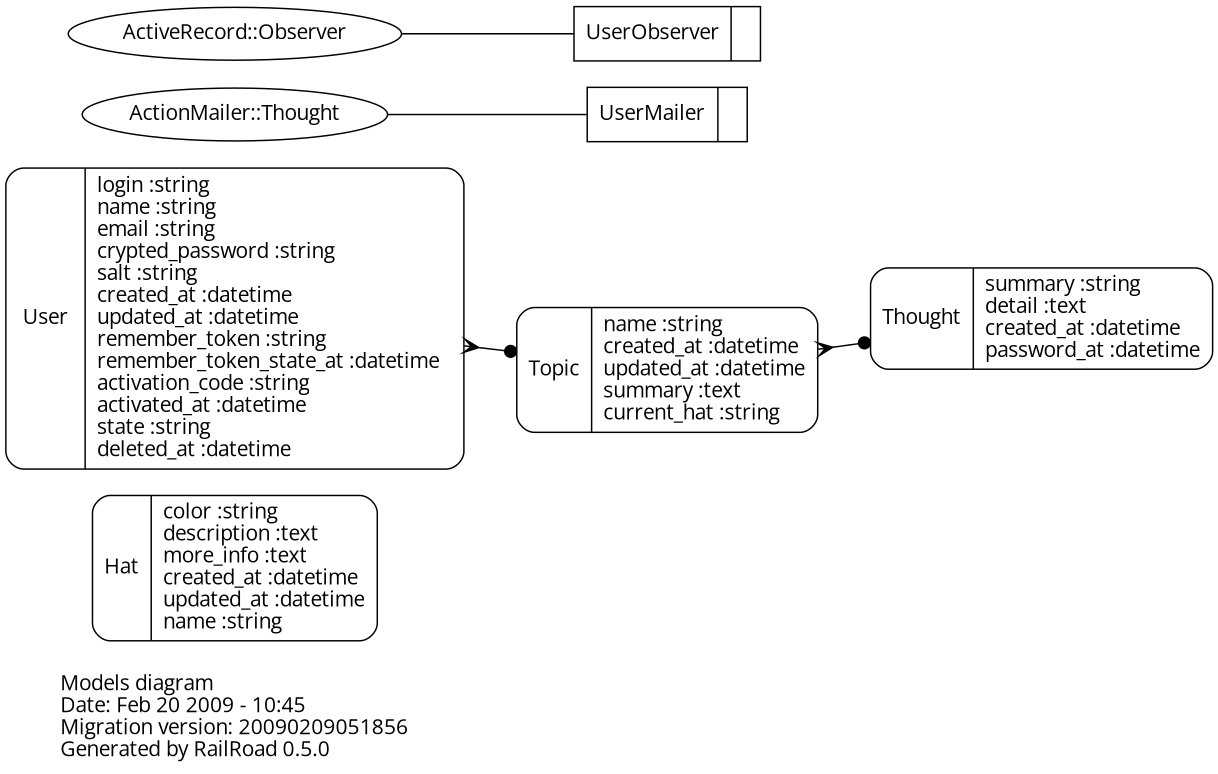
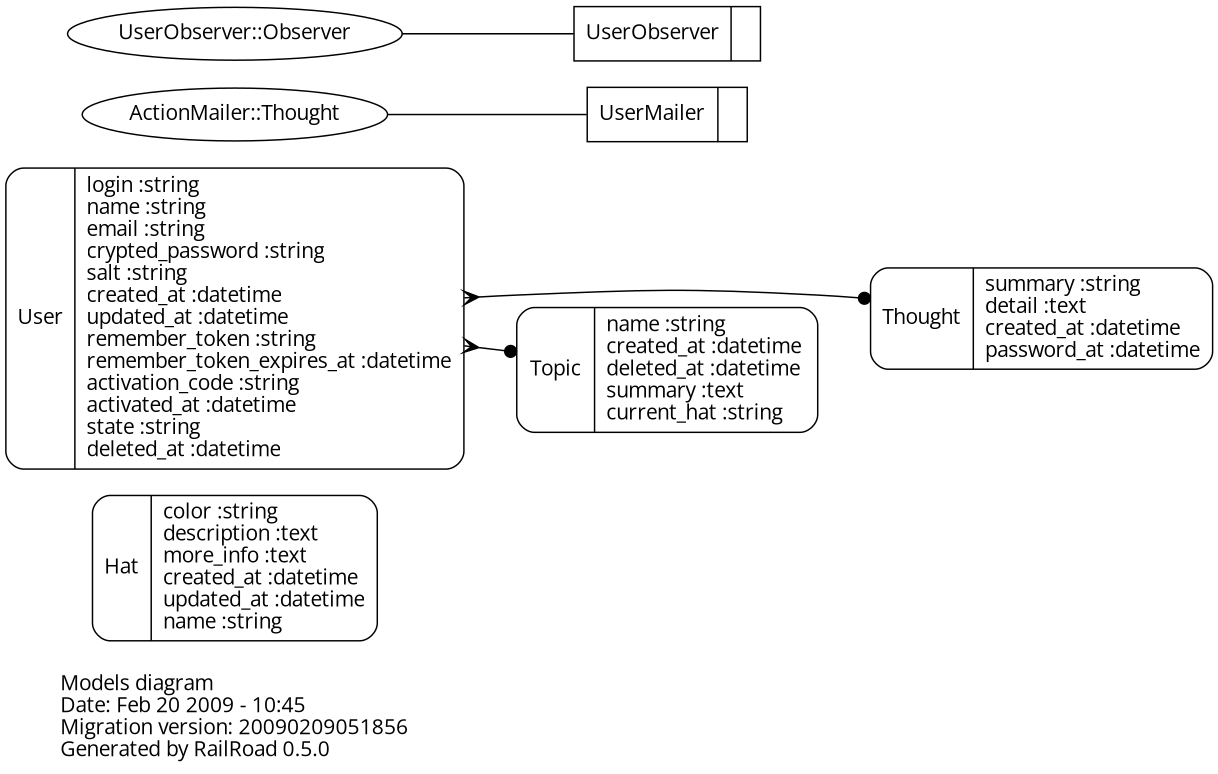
node "ActiveRecord::Observer": label "ActiveRecord::Observer" -> "UserObserver::Observer"
edge "Thought" -- "Topic": now "Thought" -- "User"
node "User": text "remember_token_state_at :datetime" -> "remember_token_expires_at :datetime"
node "Topic": text "updated_at :datetime" -> "deleted_at :datetime"
